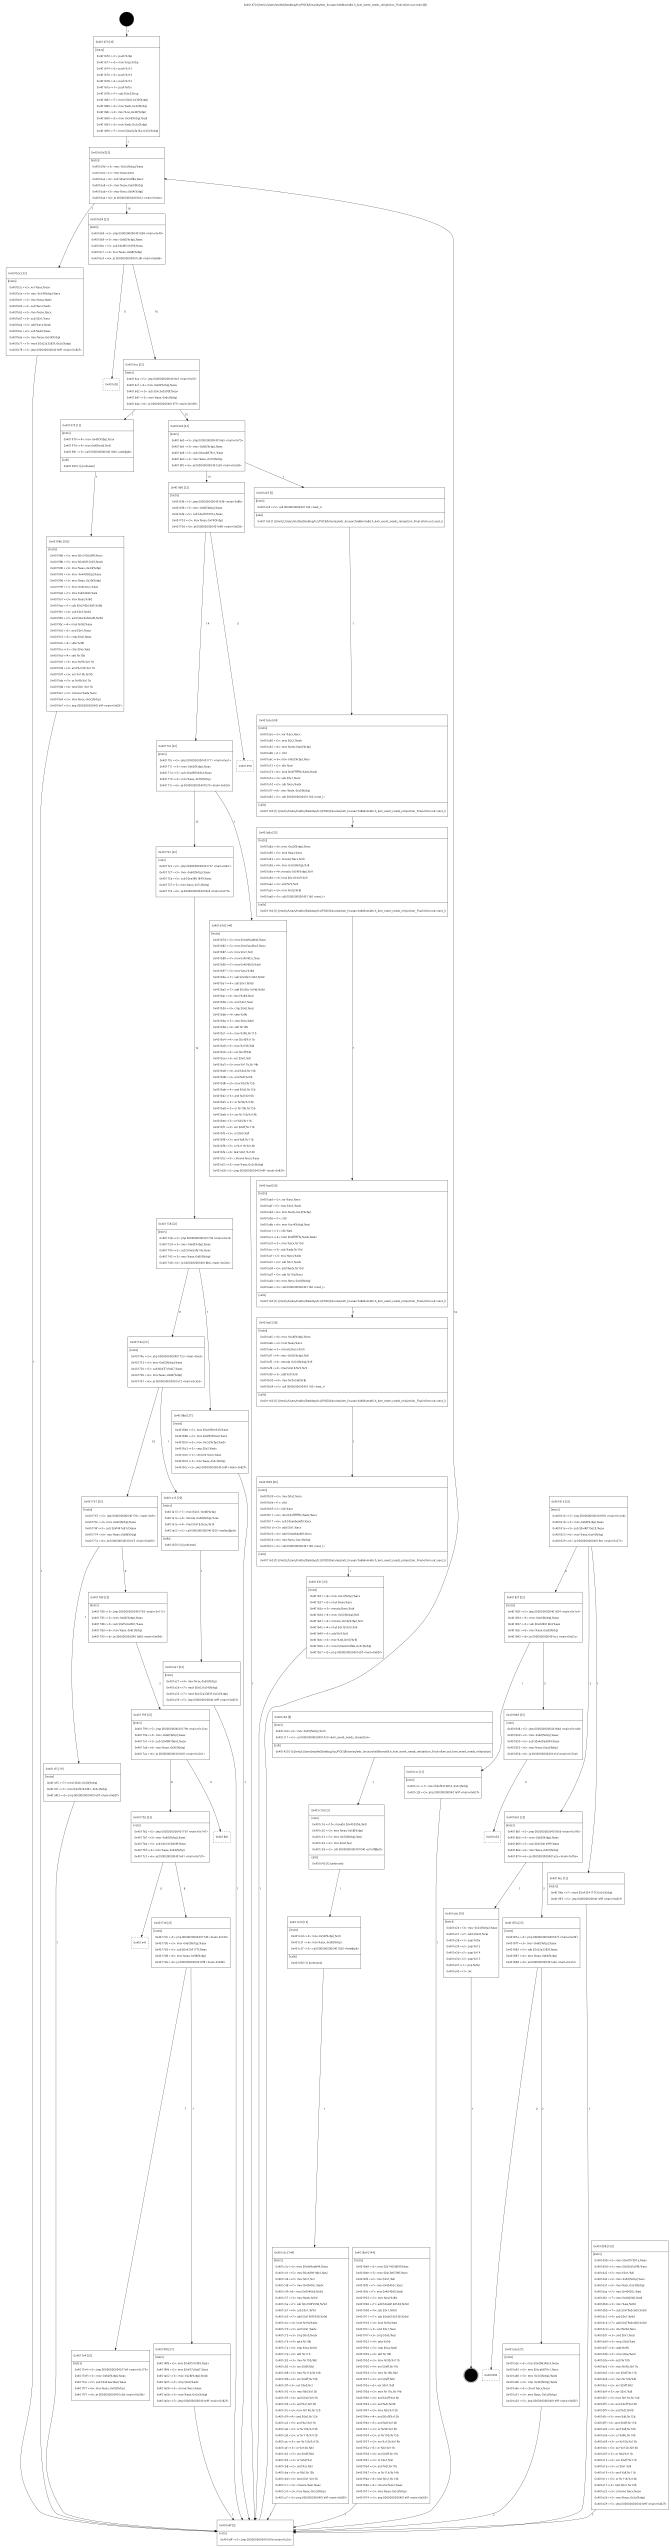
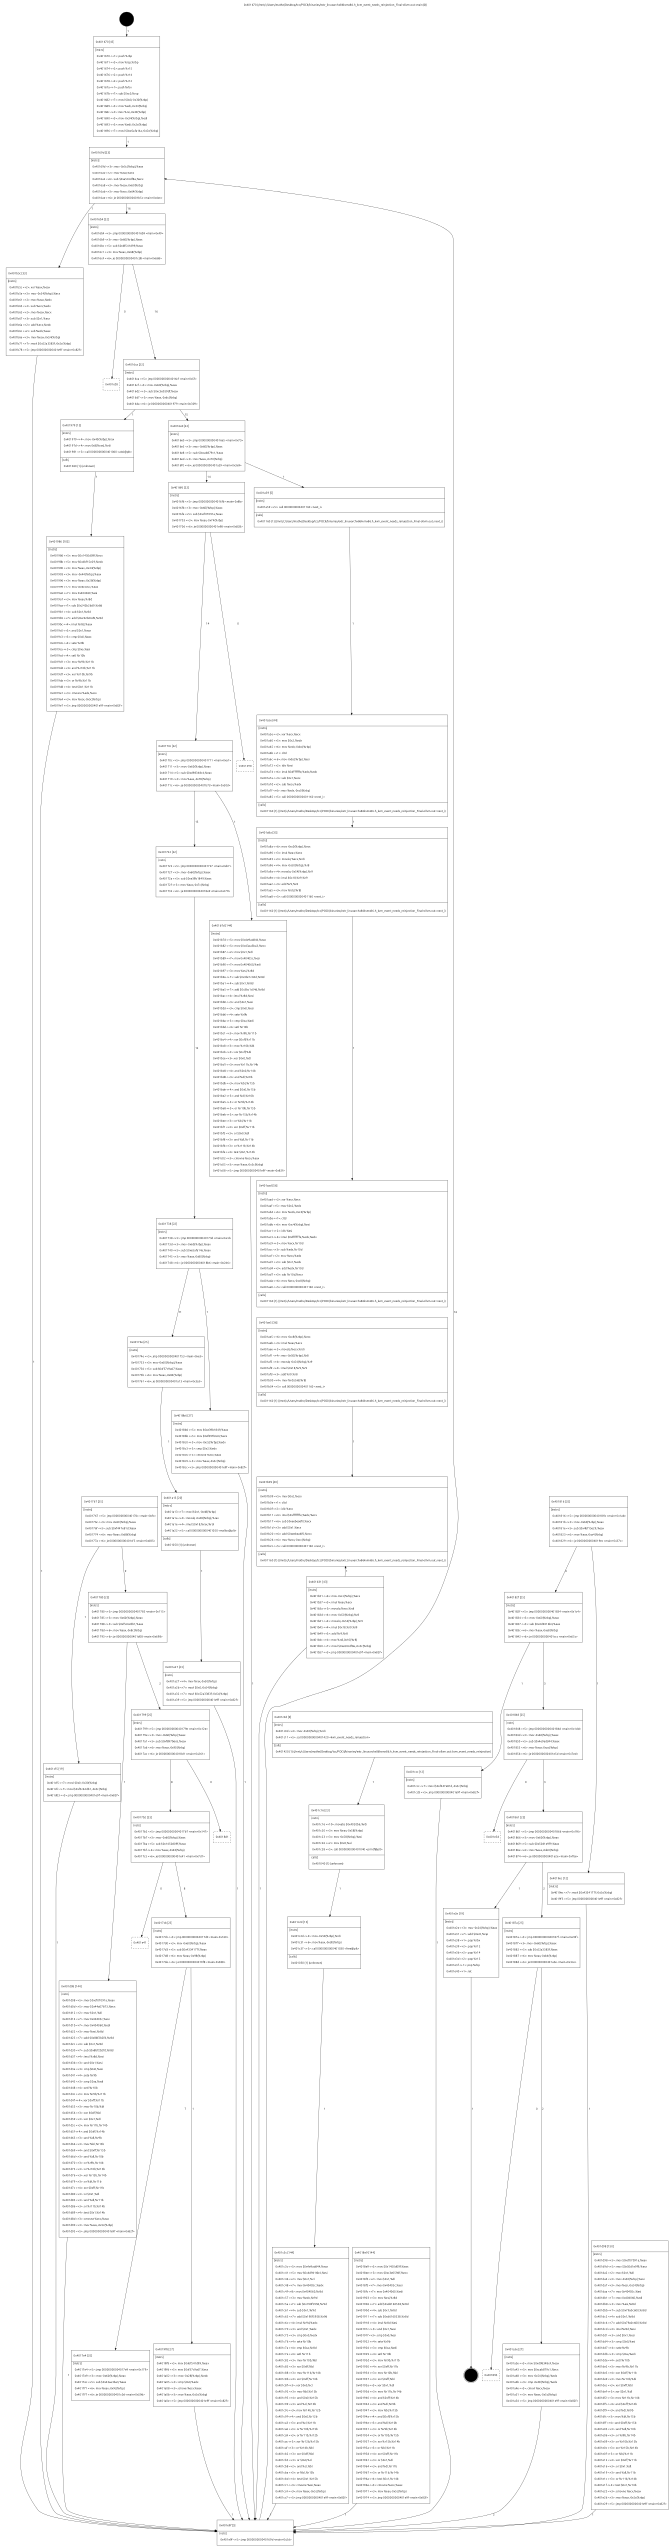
edge "0x401aad [56]" -> "0x401ae5 [36]": removed, label "1"
edge "0x40174e [25]" -> "0x401767 [25]": removed, label "10"
edge "0x401b09 [40]" -> "0x401b31 [43]": reversed
edge "0x401816 [25]" -> "0x401861 [25]": now "0x401848 [25]" -> "0x401861 [25]"
node "0x401d08 [144]": added
